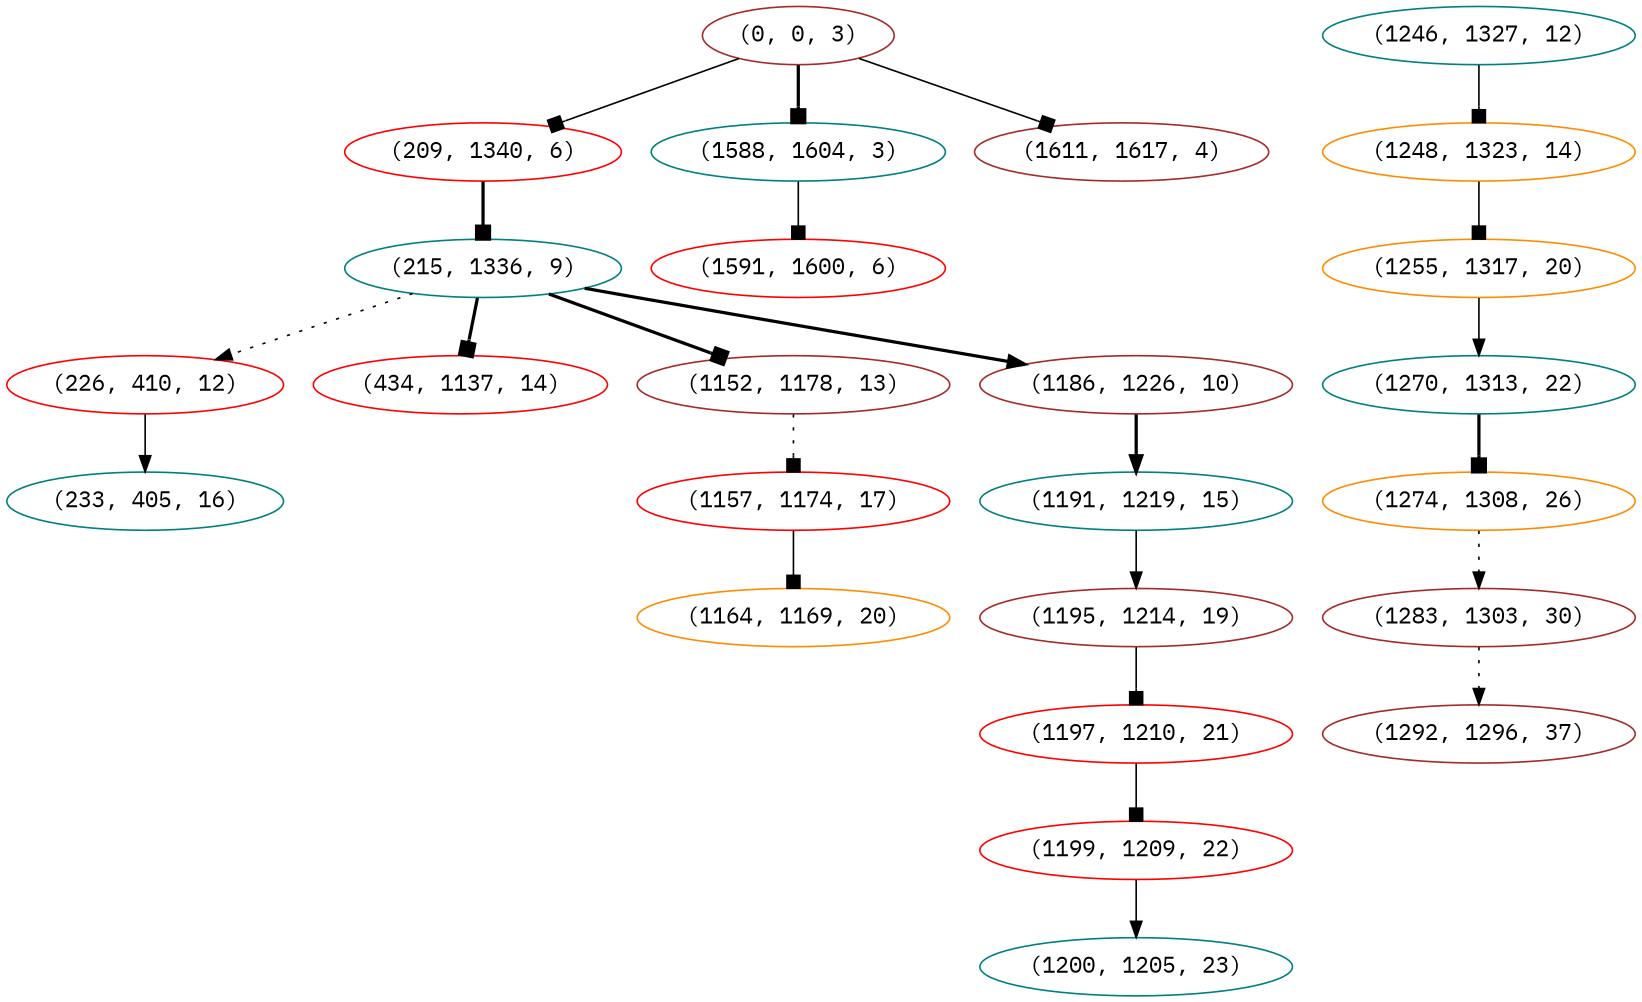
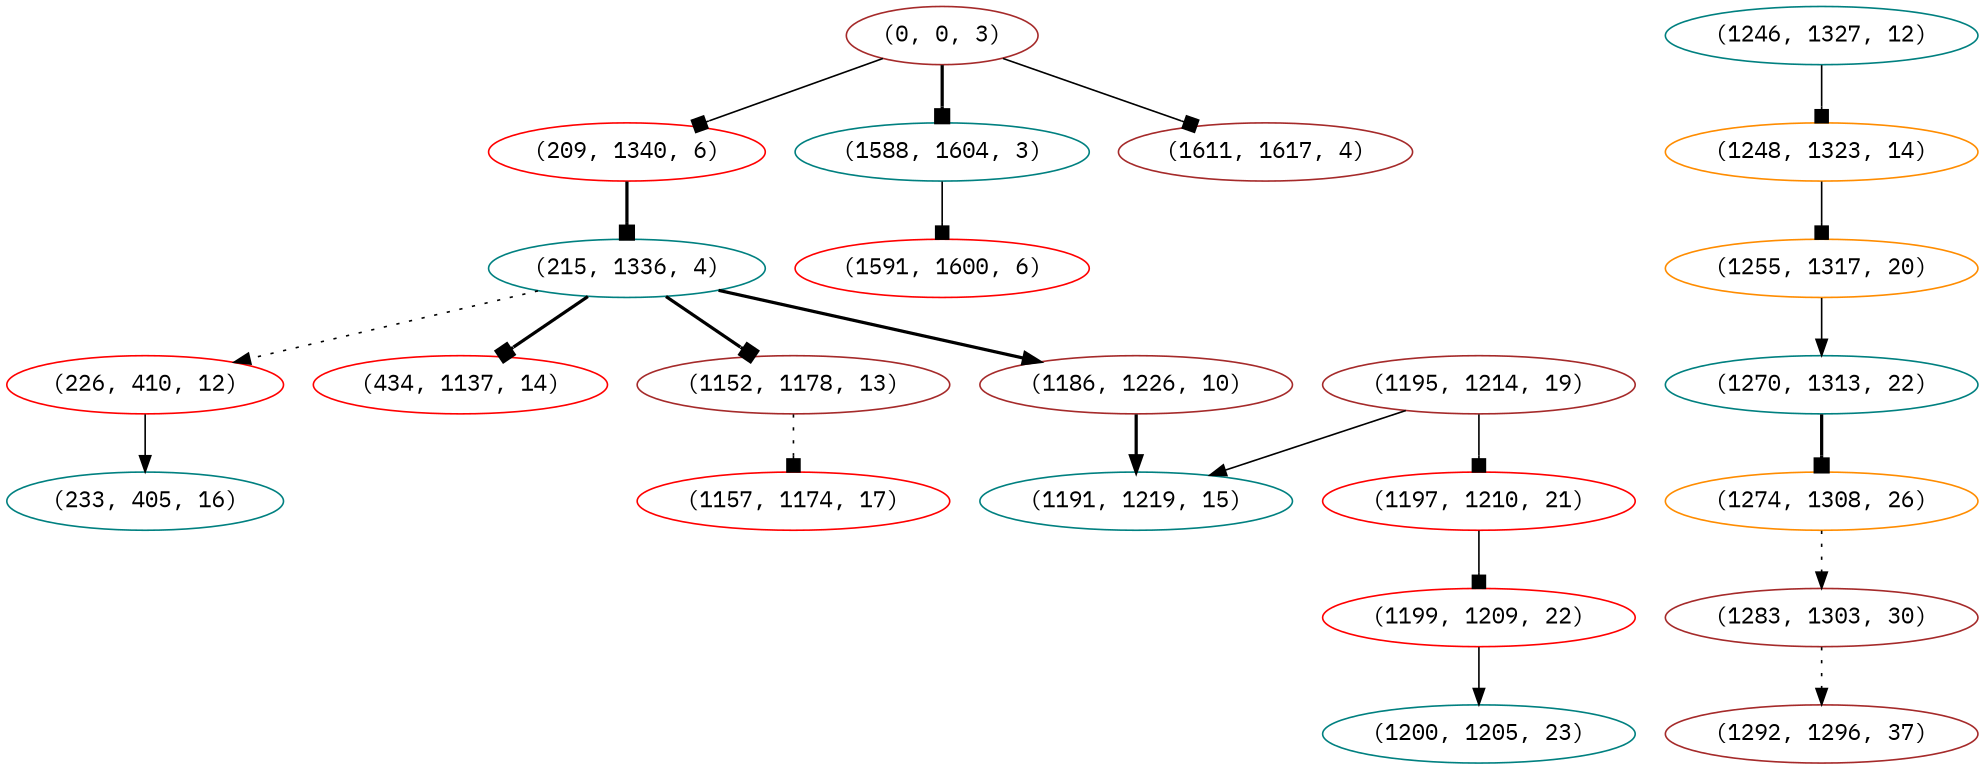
node "(215, 1336, 9)": label "(215, 1336, 9)" -> "(215, 1336, 4)"
edge "(1191, 1219, 15)" -> "(1195, 1214, 19)": reversed
node "(1164, 1169, 20)": removed
